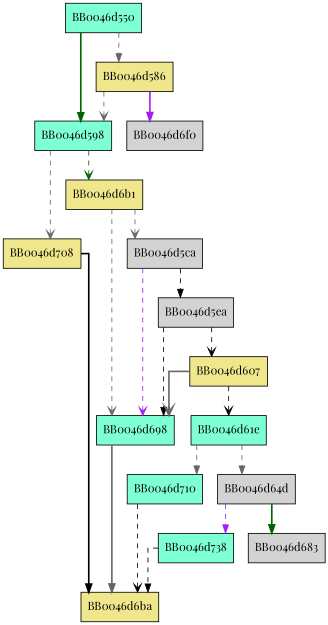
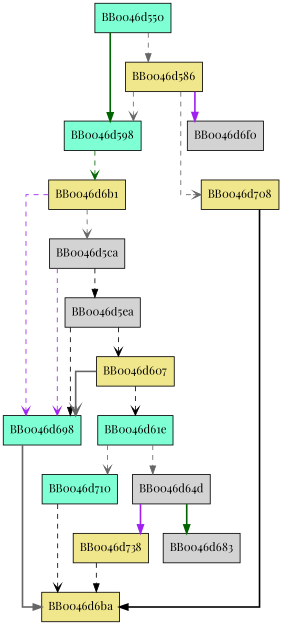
edge "BB0046d598" -> "BB0046d708": now "BB0046d586" -> "BB0046d708"
edge "BB0046d6b1" -> "BB0046d698": color gray40 -> purple
edge "BB0046d61e" -> "BB0046d710": arrowhead normal -> vee
edge "BB0046d64d" -> "BB0046d738": style dashed -> bold
node "BB0046d738": fillcolor aquamarine -> khaki
